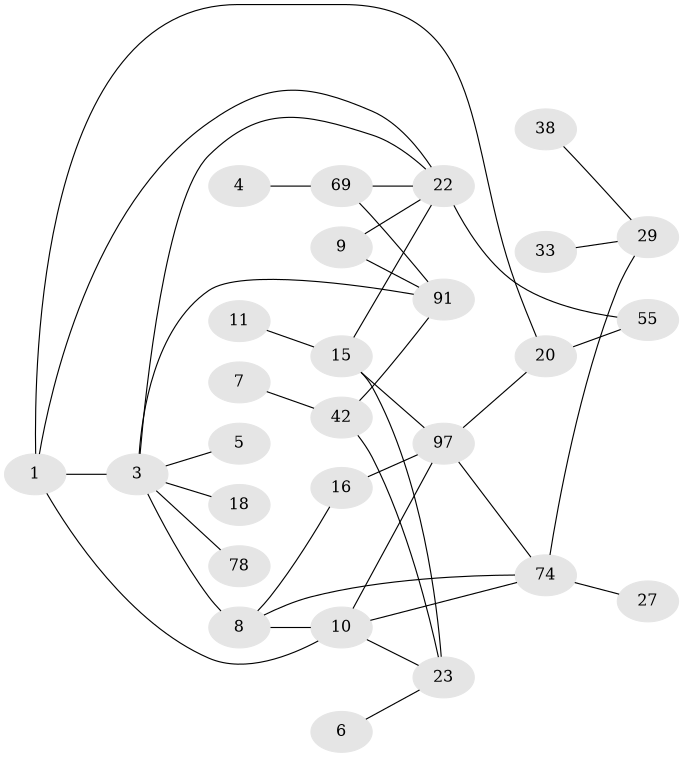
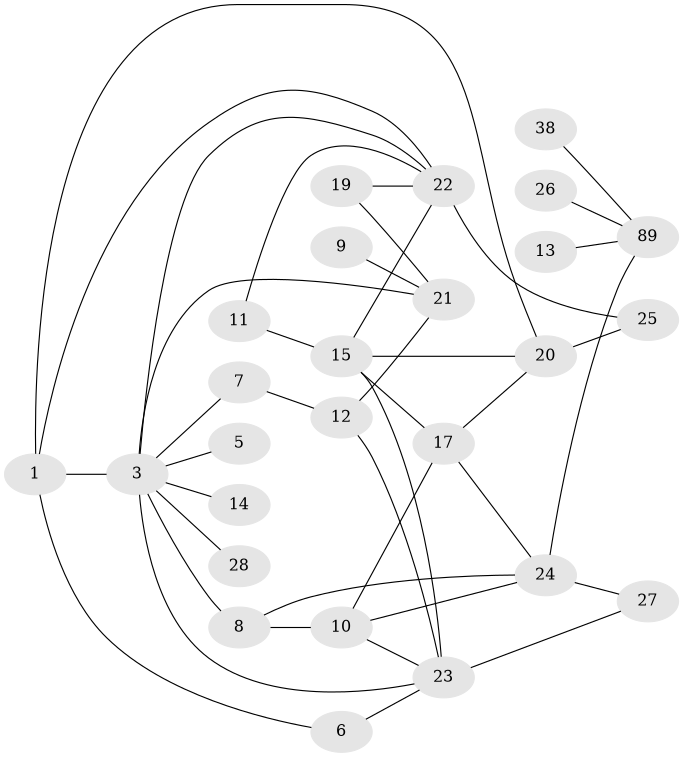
node "4": removed
node "69": label "69" -> "19"
node "26": added
edge "22" -- "9": now "22" -- "11"
node "29": label "29" -> "89"
node "33": label "33" -> "13"
node "91": label "91" -> "21"
node "55": label "55" -> "25"
edge "15" -- "20": added
node "42": label "42" -> "12"
edge "7" -- "3": added
node "97": label "97" -> "17"
node "16": removed
node "18": label "18" -> "14"
node "78": label "78" -> "28"
node "74": label "74" -> "24"
edge "1" -- "10": now "1" -- "6"
edge "27" -- "23": added
edge "3" -- "23": added
